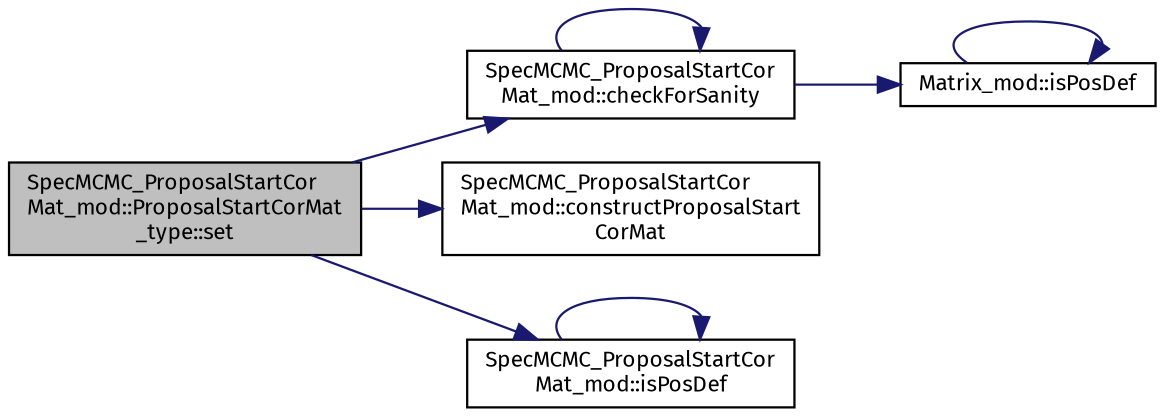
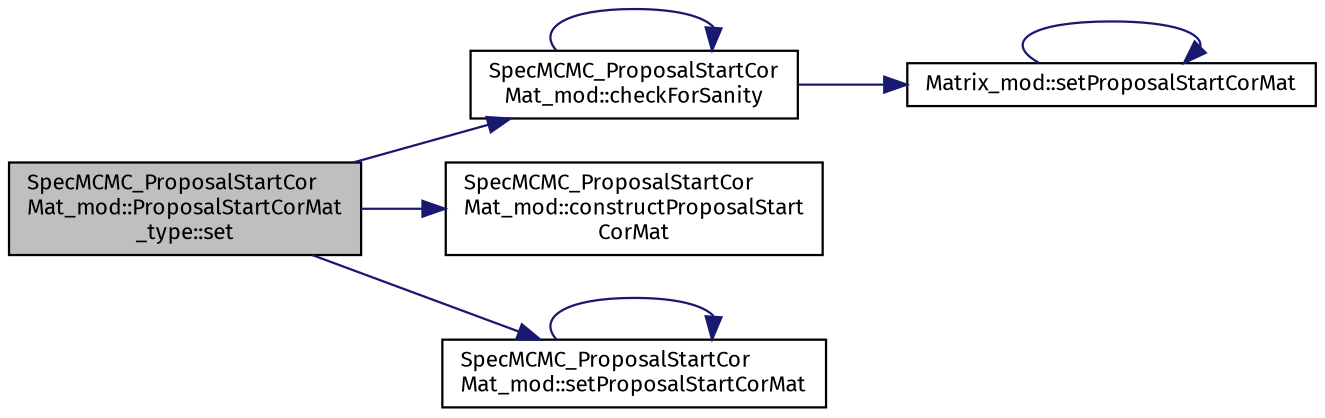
node "Matrix_mod::isPosDef": label "Matrix_mod::isPosDef" -> "Matrix_mod::setProposalStartCorMat"
node "SpecMCMC_ProposalStartCor Mat_mod::isPosDef": label "SpecMCMC_ProposalStartCor Mat_mod::isPosDef" -> "SpecMCMC_ProposalStartCor Mat_mod::setProposalStartCorMat"
